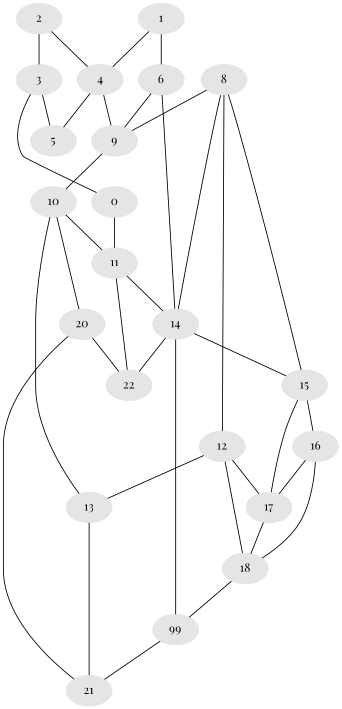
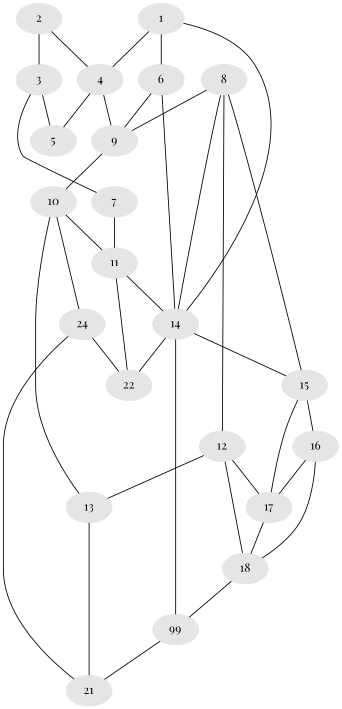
edge "1" -- "14": added
node "0": label "0" -> "7"
node "20": label "20" -> "24"
